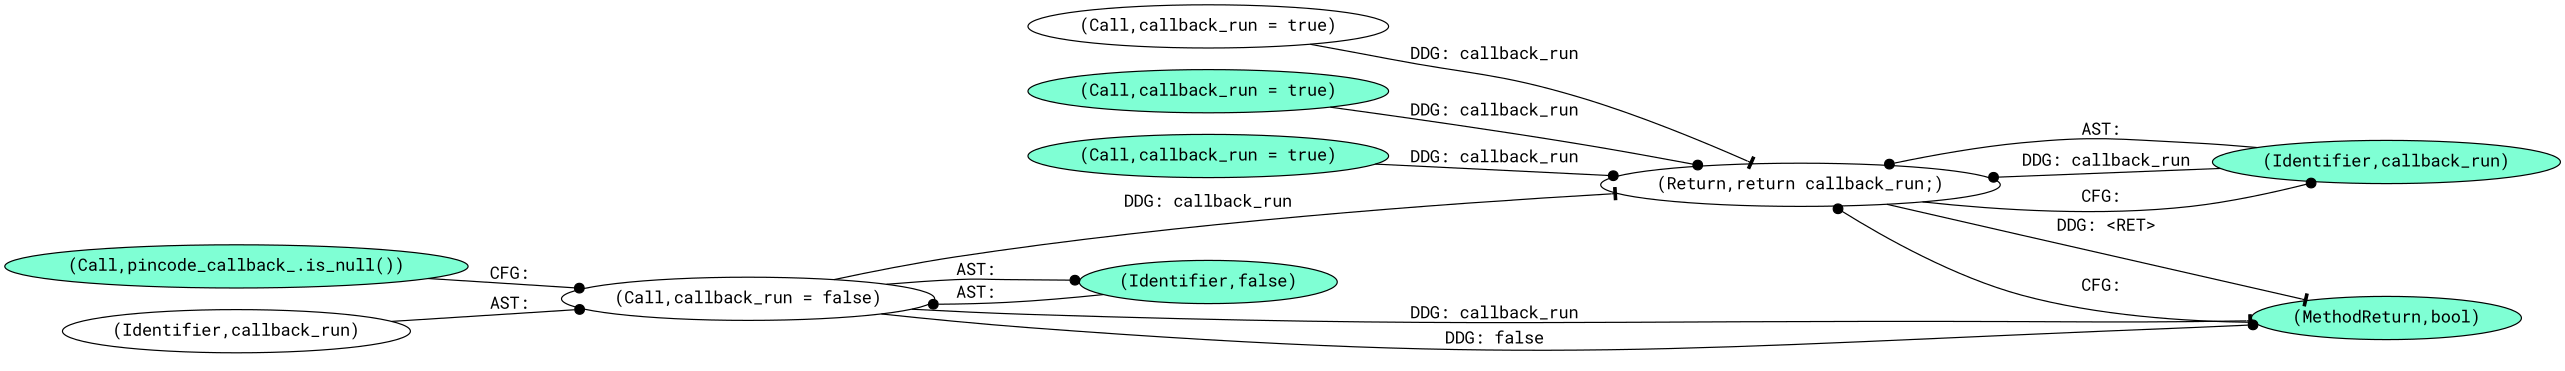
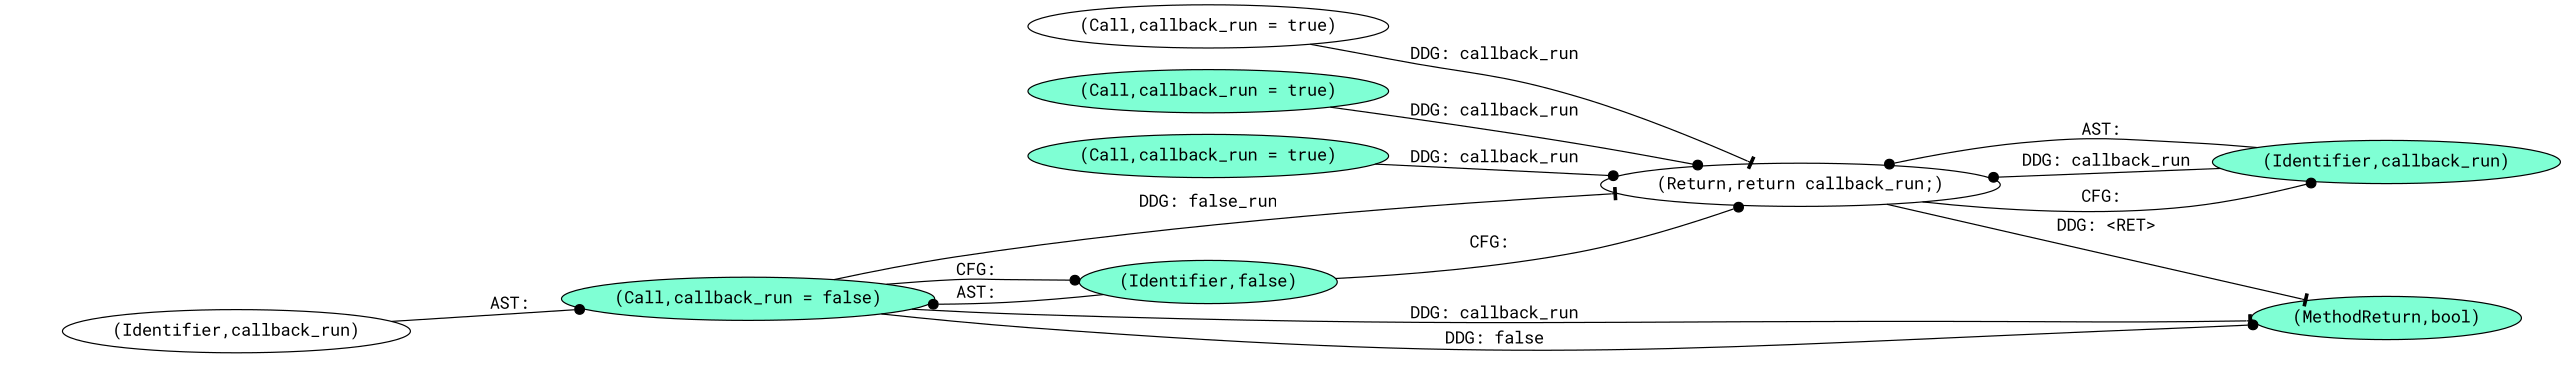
edge "(Call,callback_run = false)" -> "(Return,return callback_run;)": label "DDG: callback_run" -> "DDG: false_run"
node "(Call,pincode_callback_.is_null())": removed
edge "(Call,callback_run = false)" -> "(Identifier,false)": label "AST: " -> "CFG: "
node "(Call,callback_run = false)": fillcolor white -> aquamarine
edge "(MethodReturn,bool)" -> "(Return,return callback_run;)": now "(Identifier,false)" -> "(Return,return callback_run;)"
